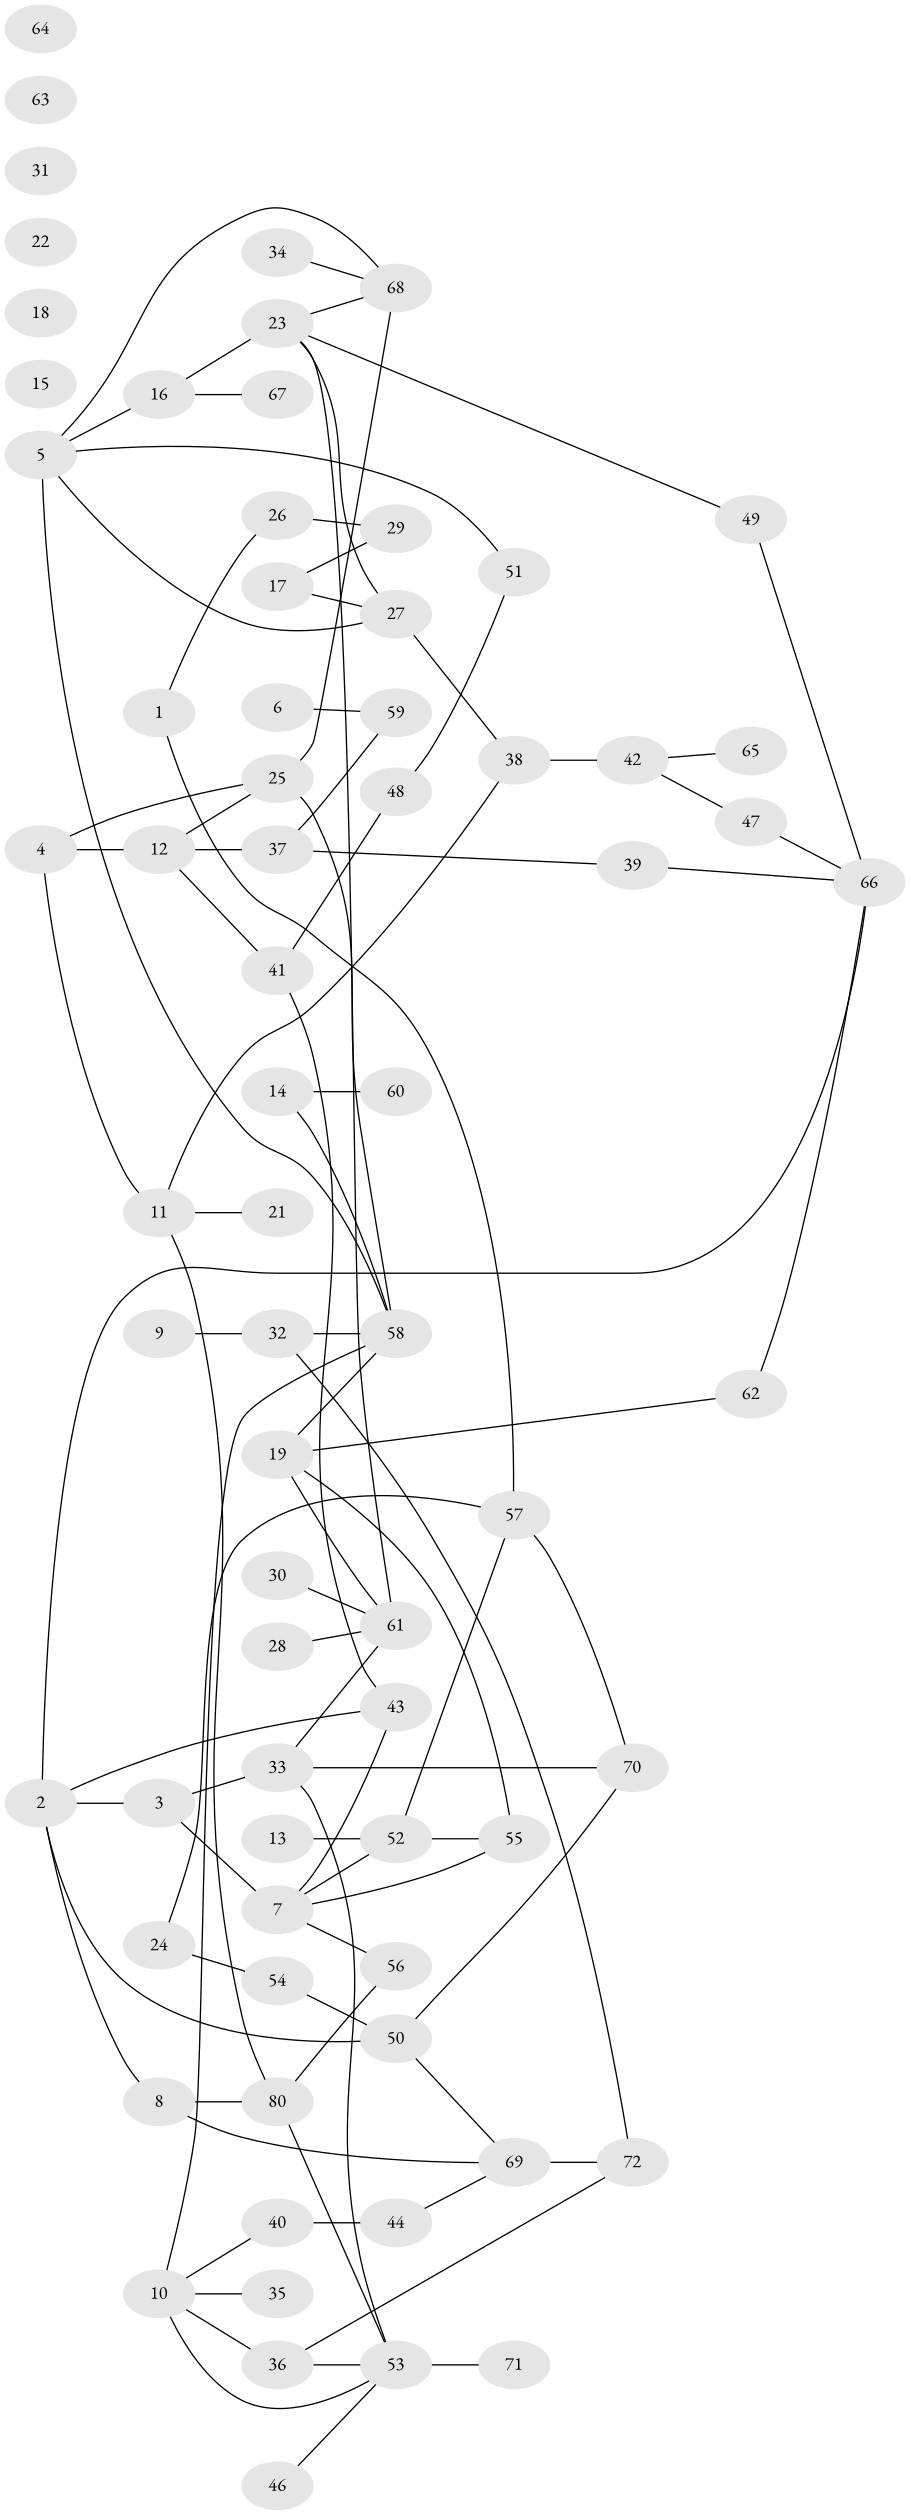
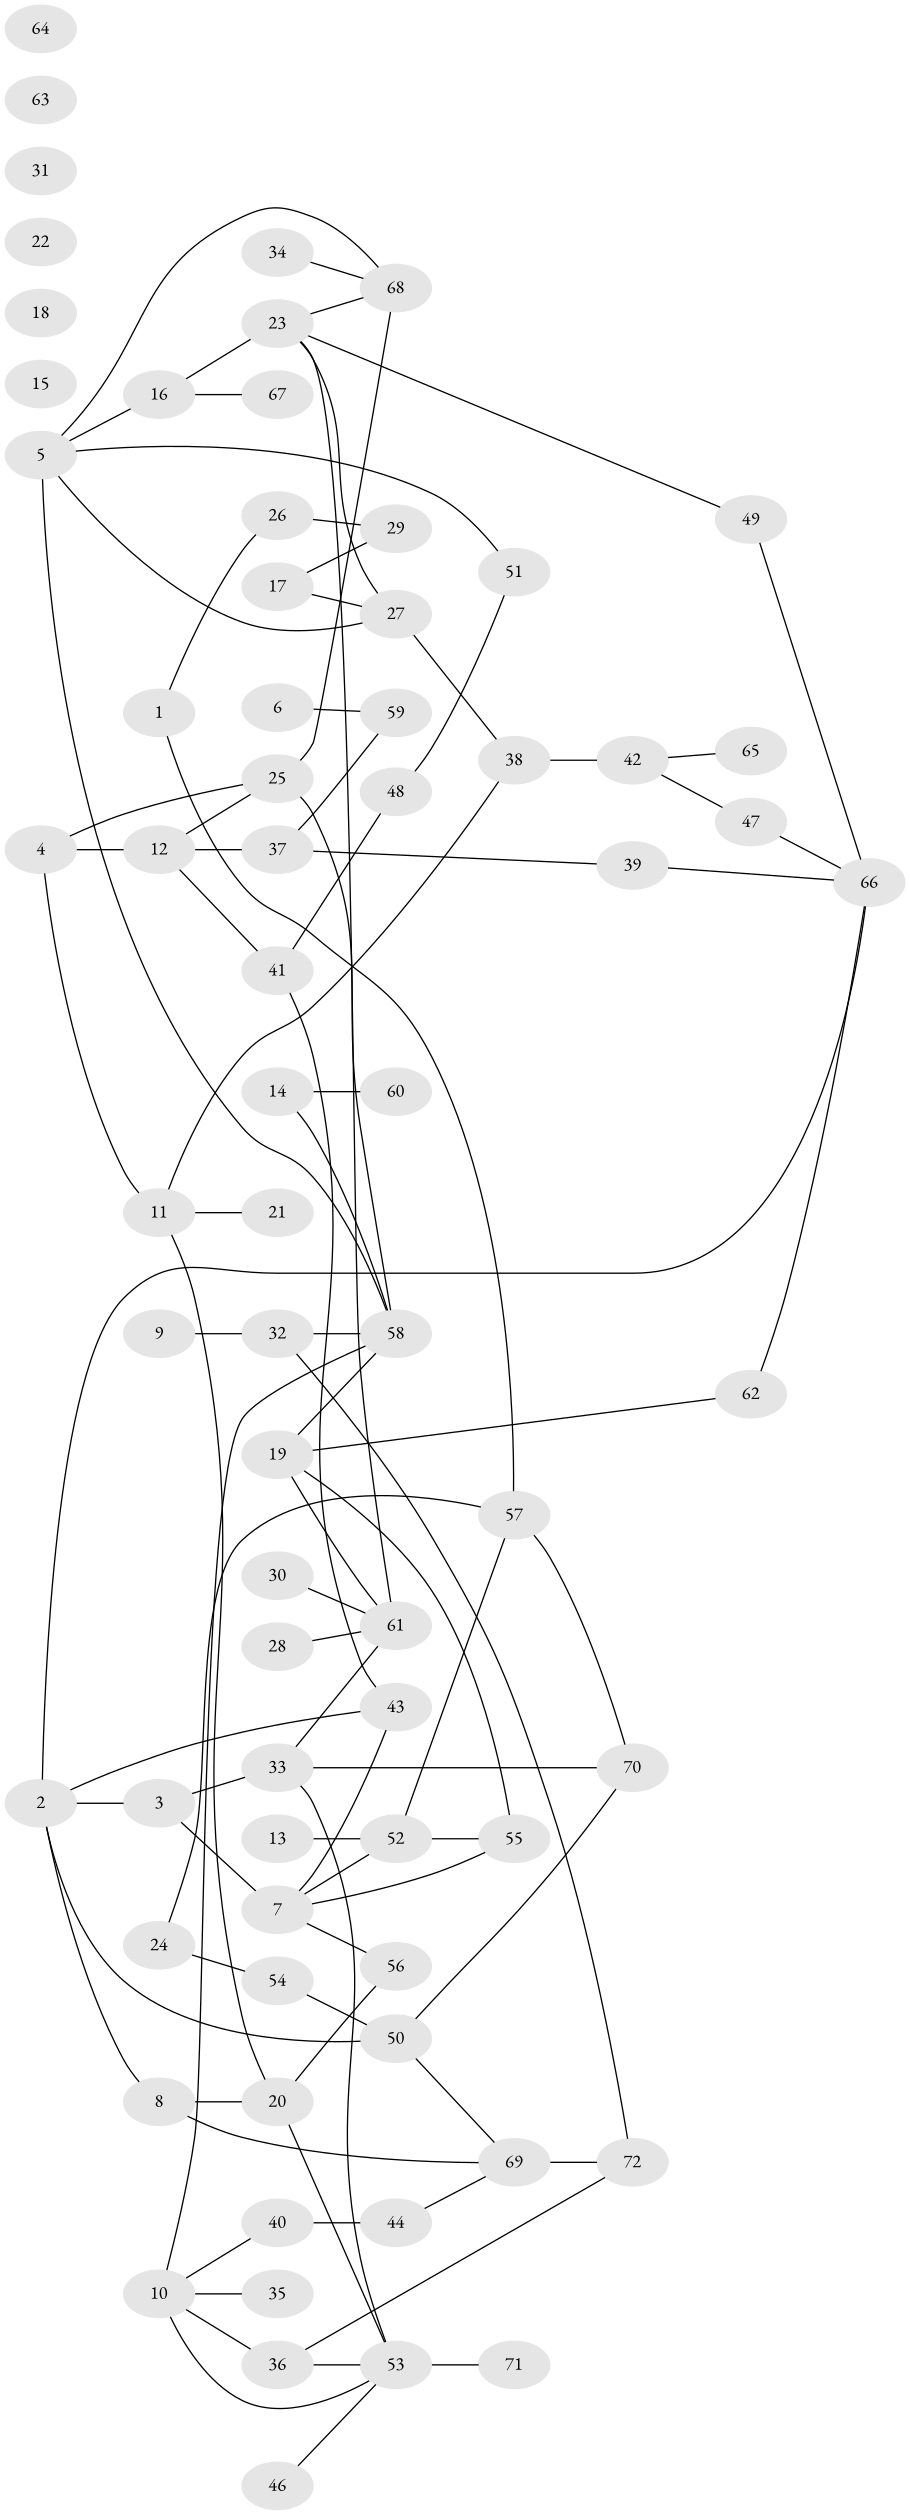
node "80": label "80" -> "20"
